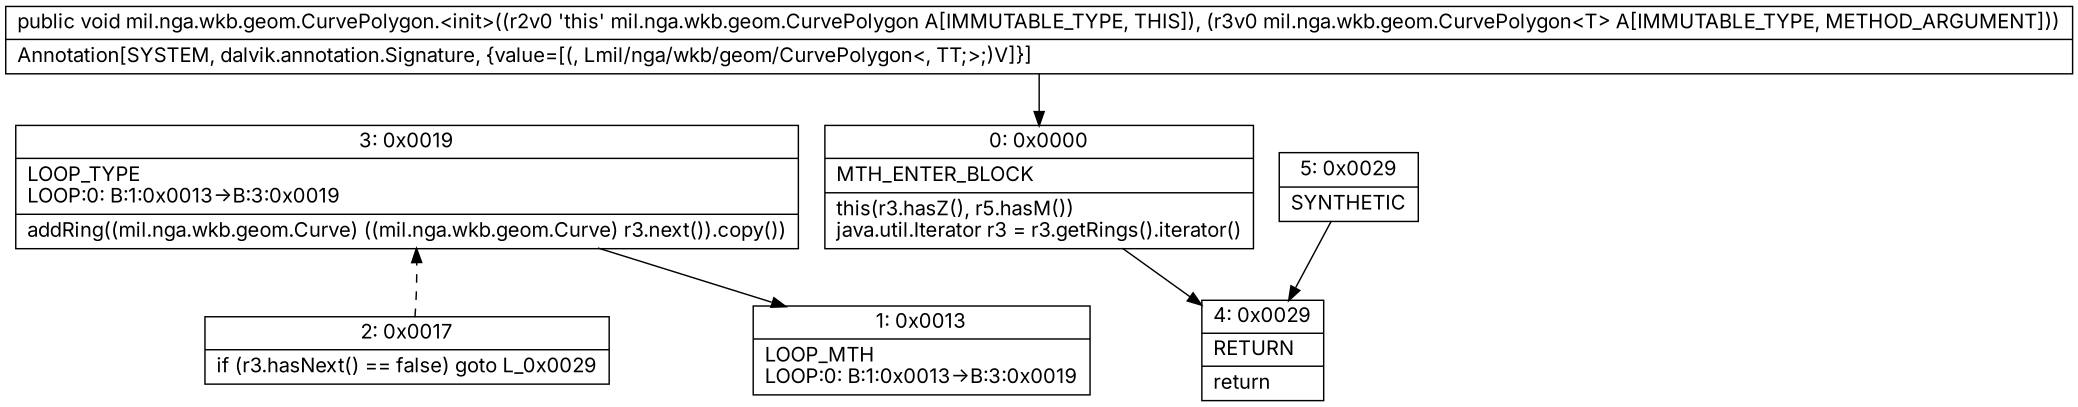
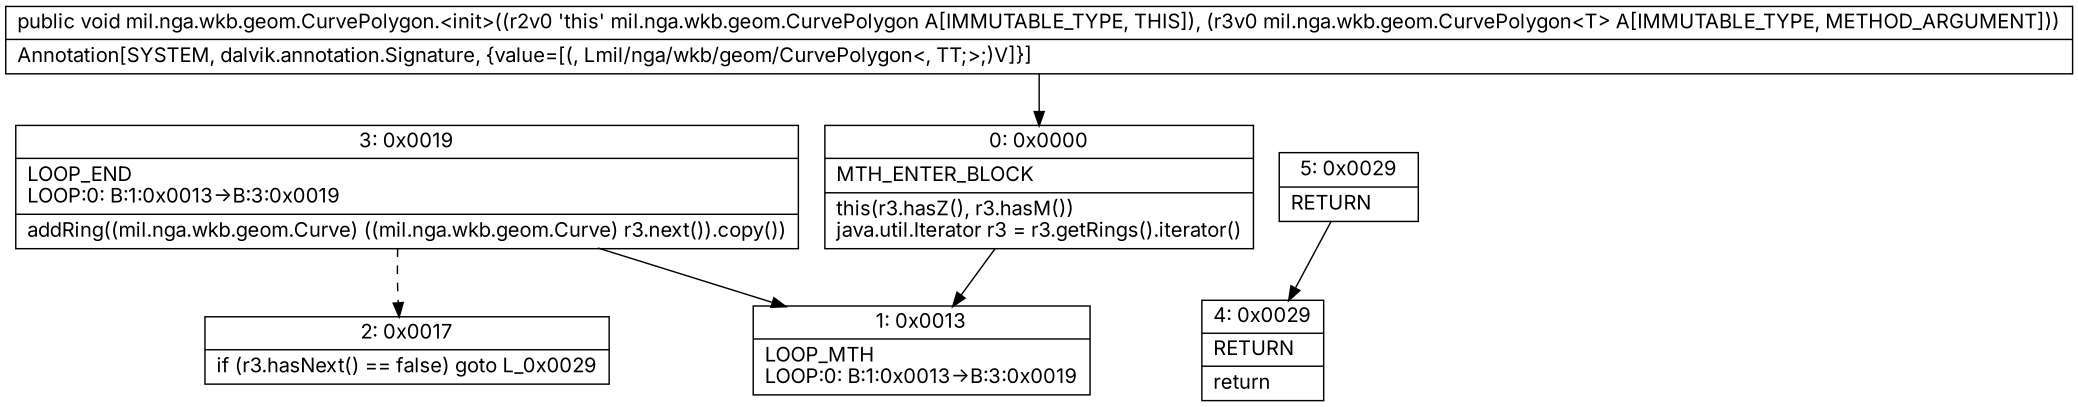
node "3: 0x0019": text "LOOP_TYPE" -> "LOOP_END"
node "5: 0x0029": text "SYNTHETIC" -> "RETURN"
node "0: 0x0000": text "this(r3.hasZ(), r5.hasM())" -> "this(r3.hasZ(), r3.hasM())"
edge "0: 0x0000" -> "4: 0x0029": now "0: 0x0000" -> "1: 0x0013"
edge "2: 0x0017" -> "3: 0x0019": reversed
